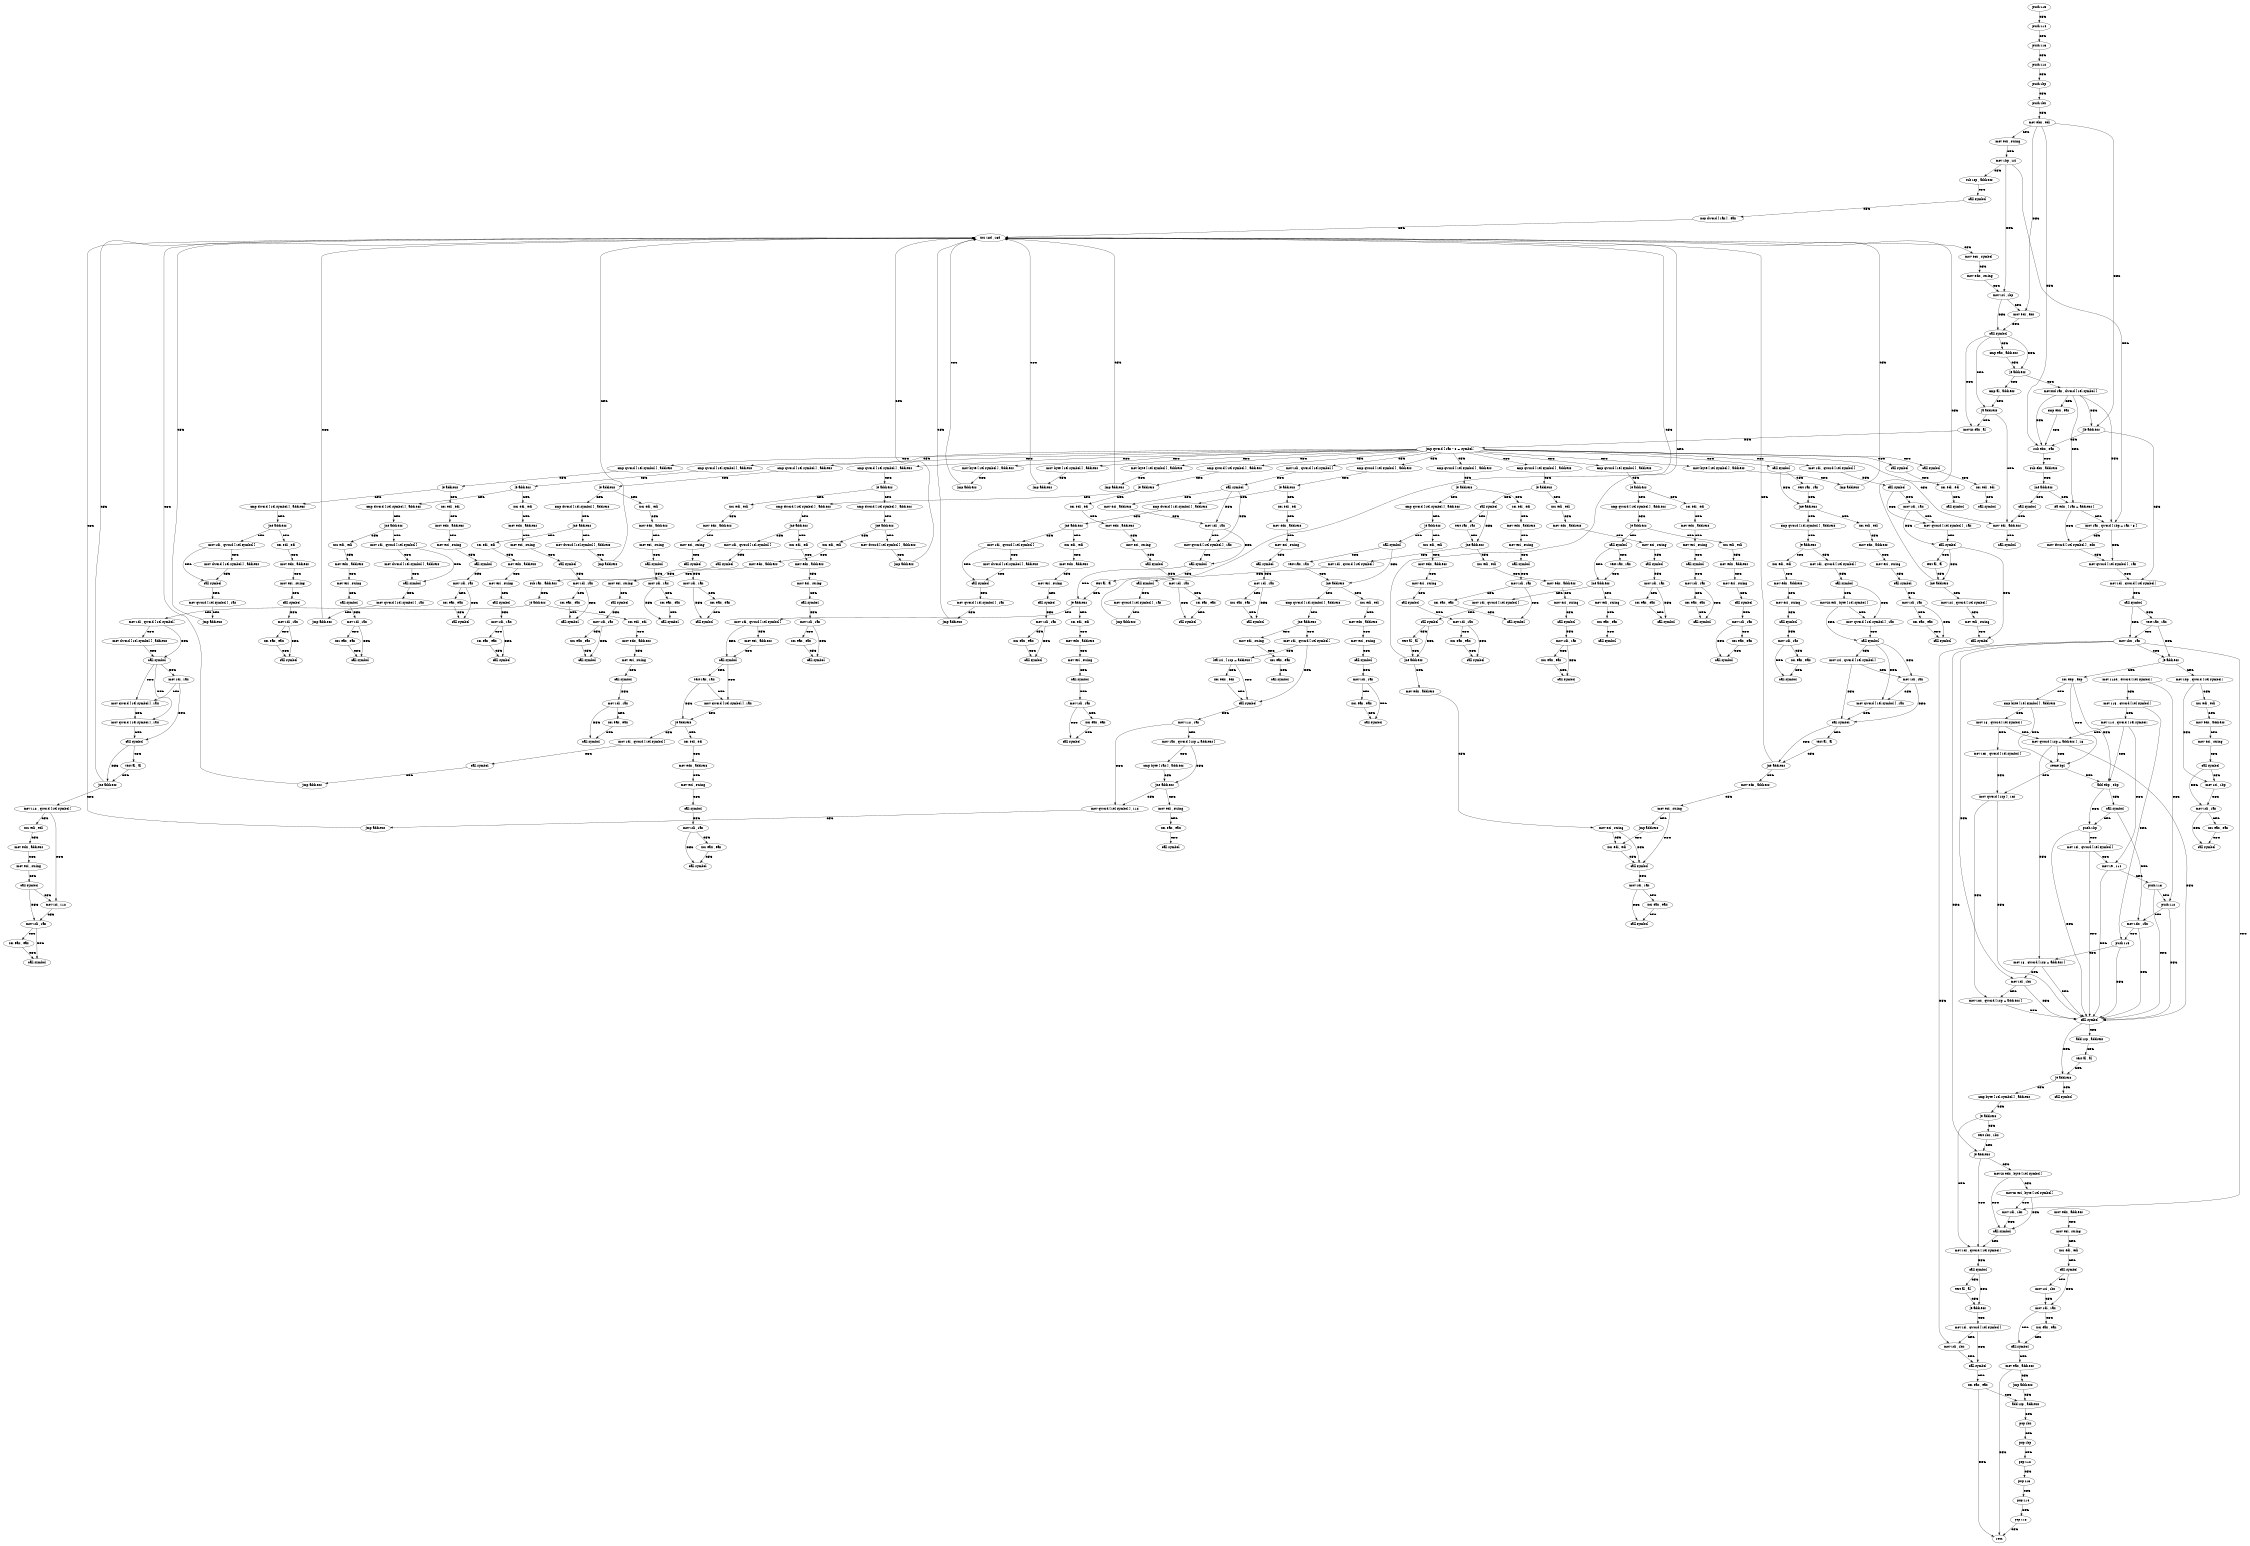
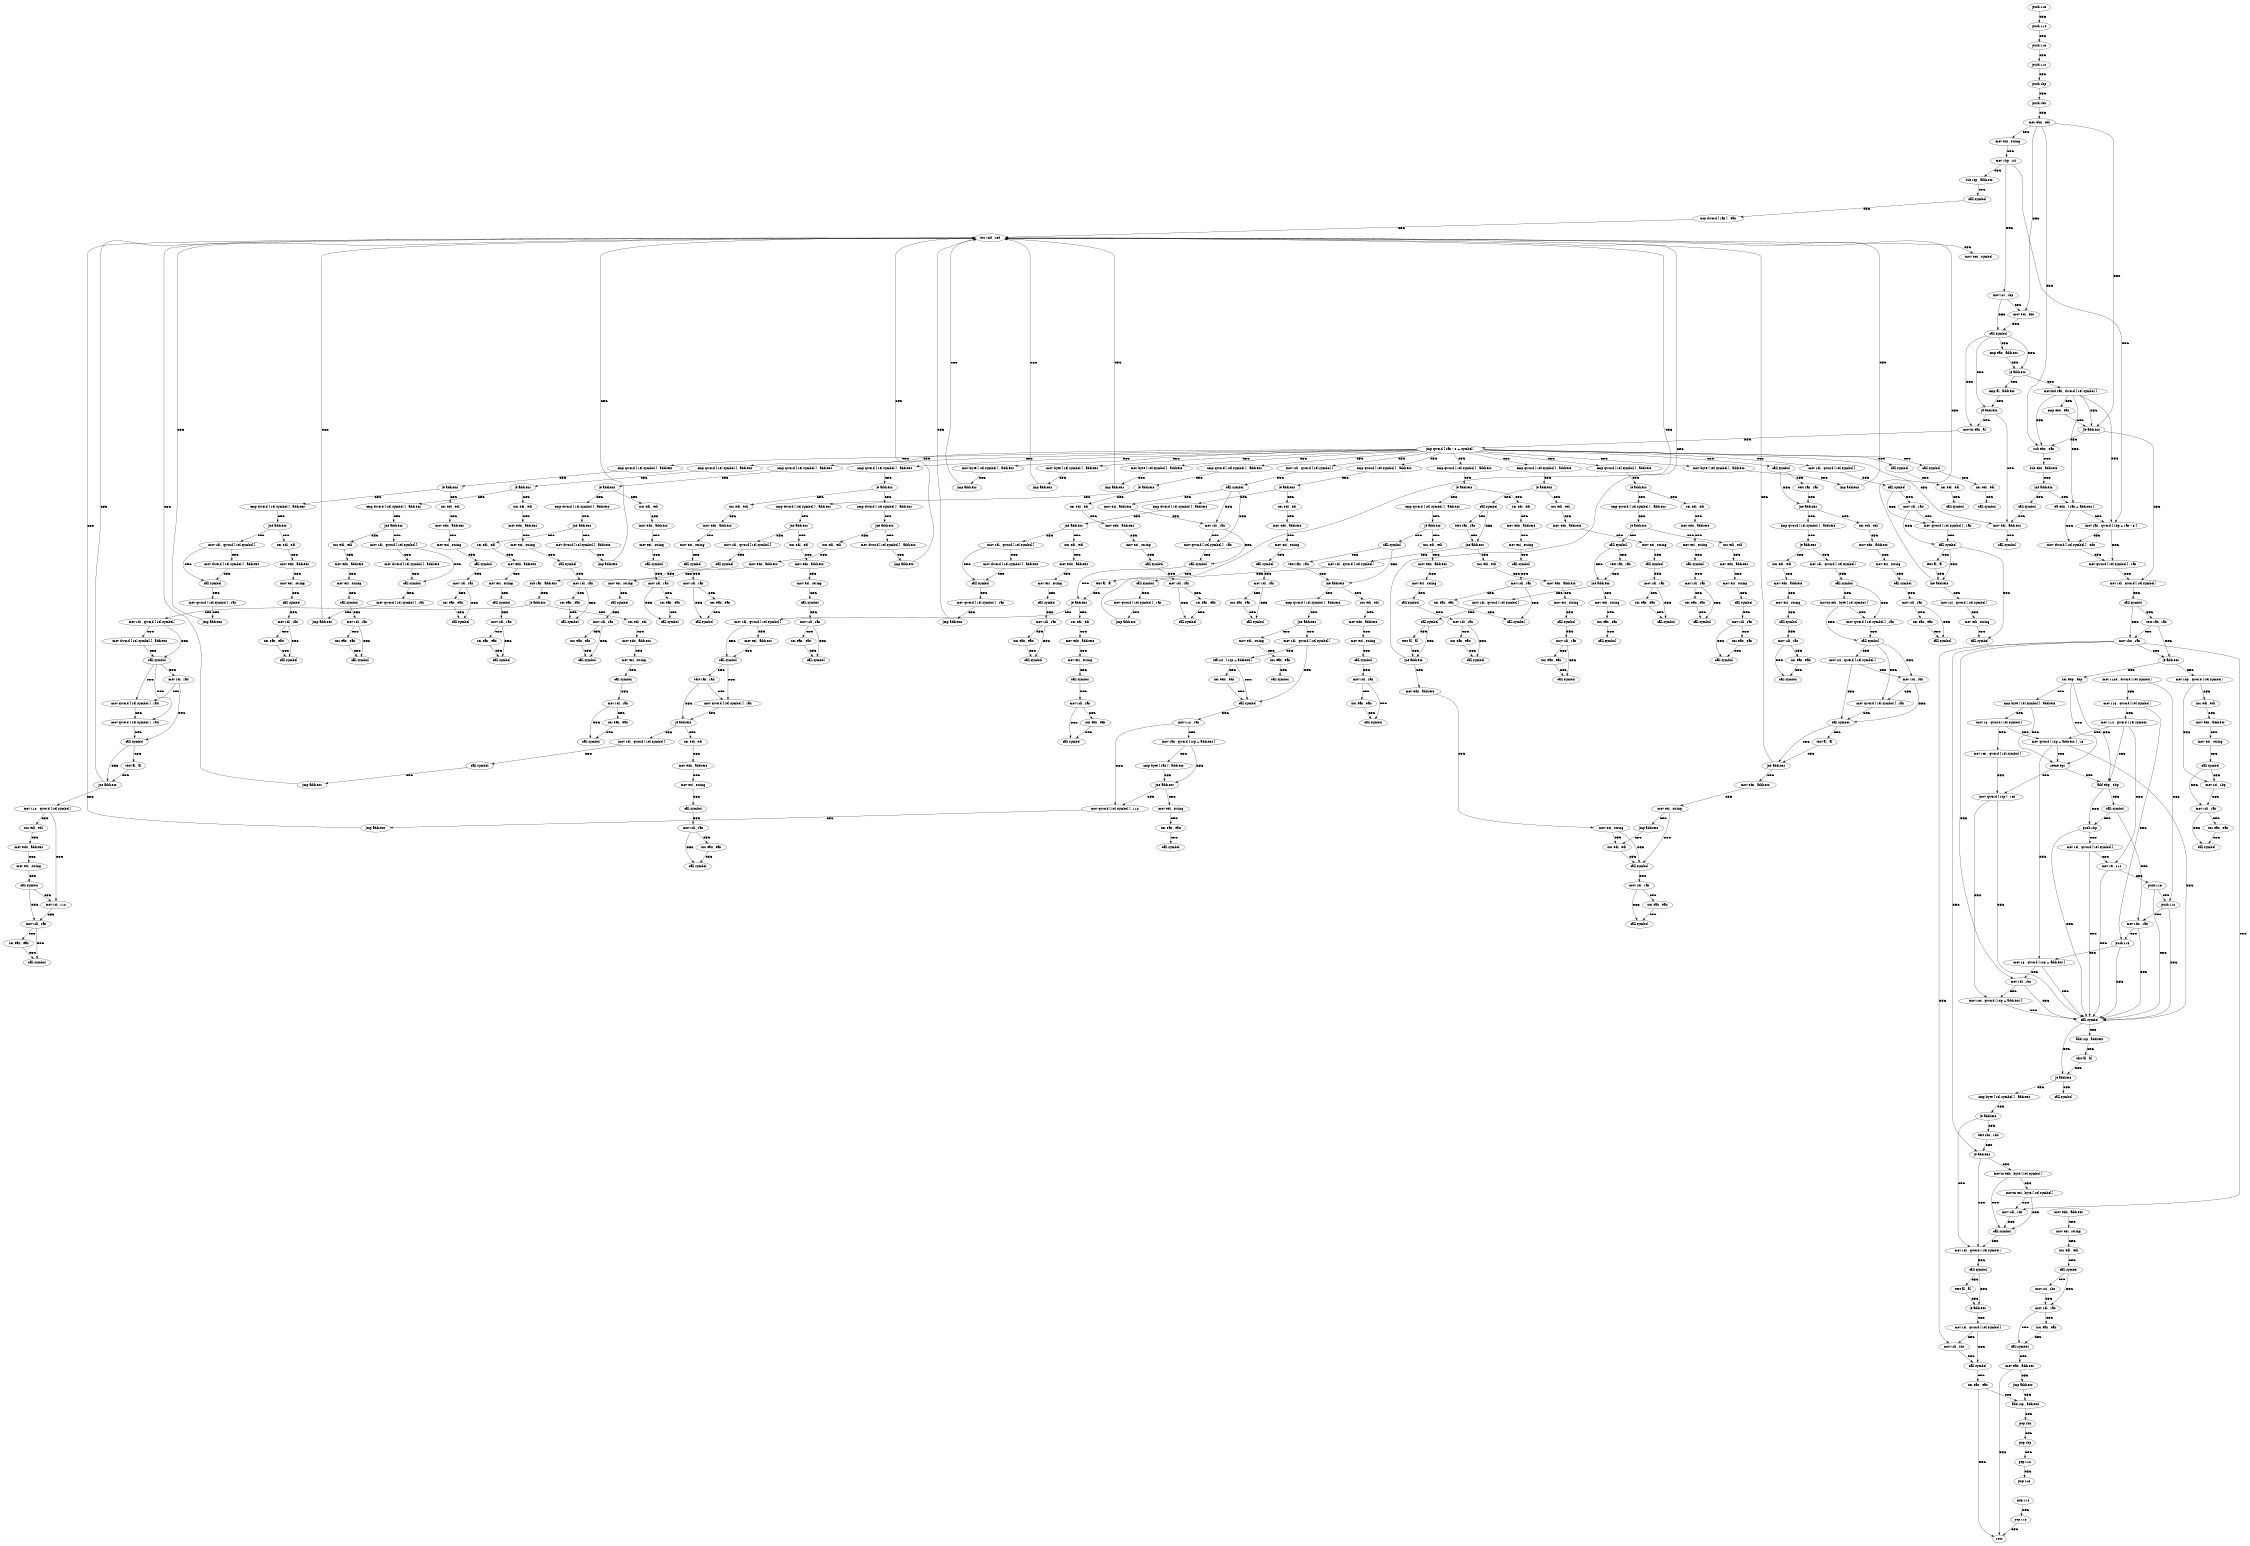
node "mov edx , string": removed
edge "cmp ebx , eax" -> "sub ebx , eax": now "cmp ebx , eax" -> "jle address"
edge "pop r13" -> "pop r14": removed, label "CFG"
